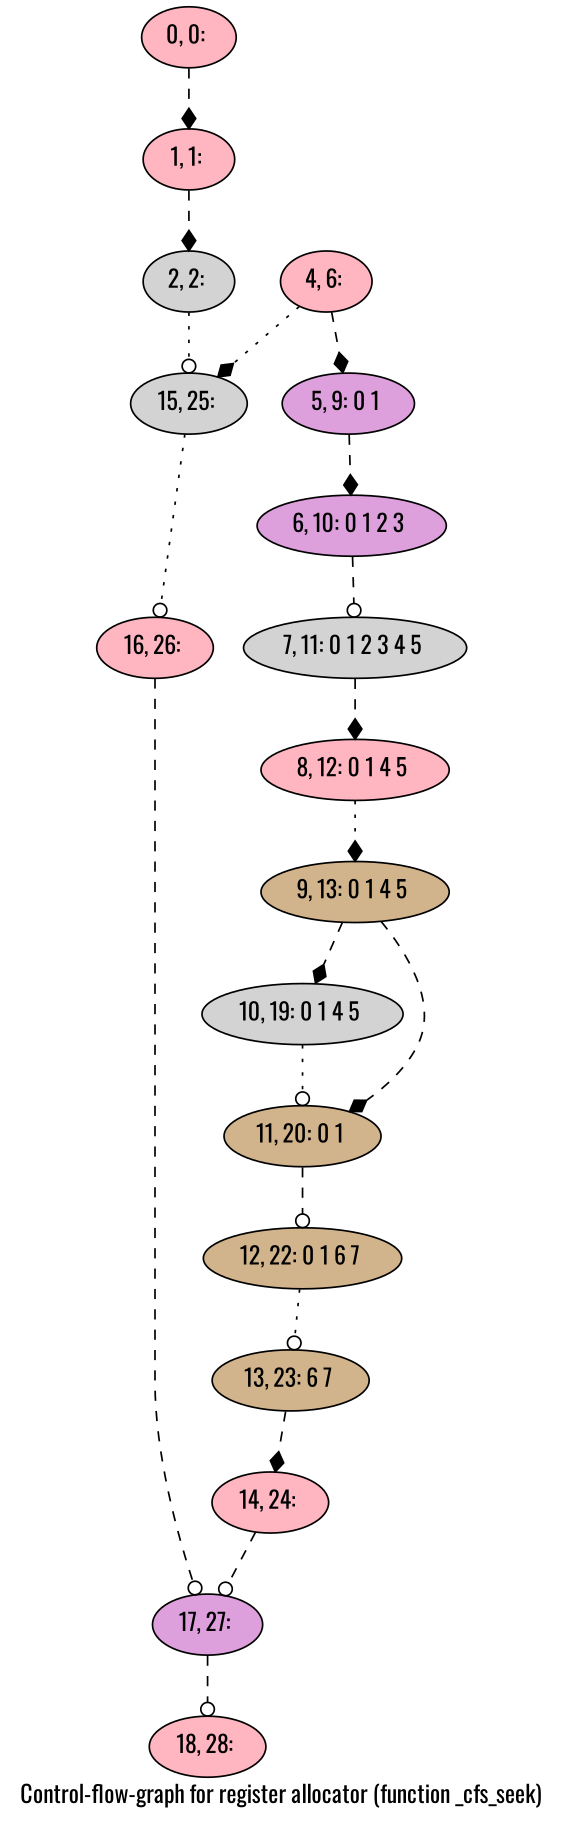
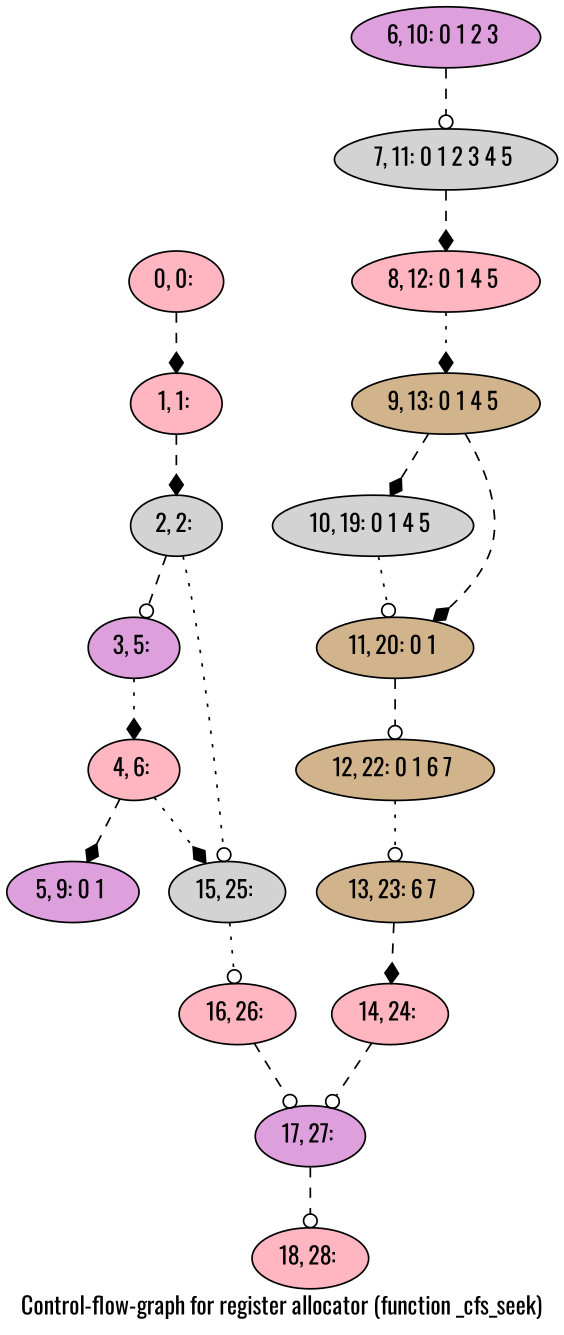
edge "5, 9: 0 1" -> "6, 10: 0 1 2 3": removed
node "3, 5:": added
